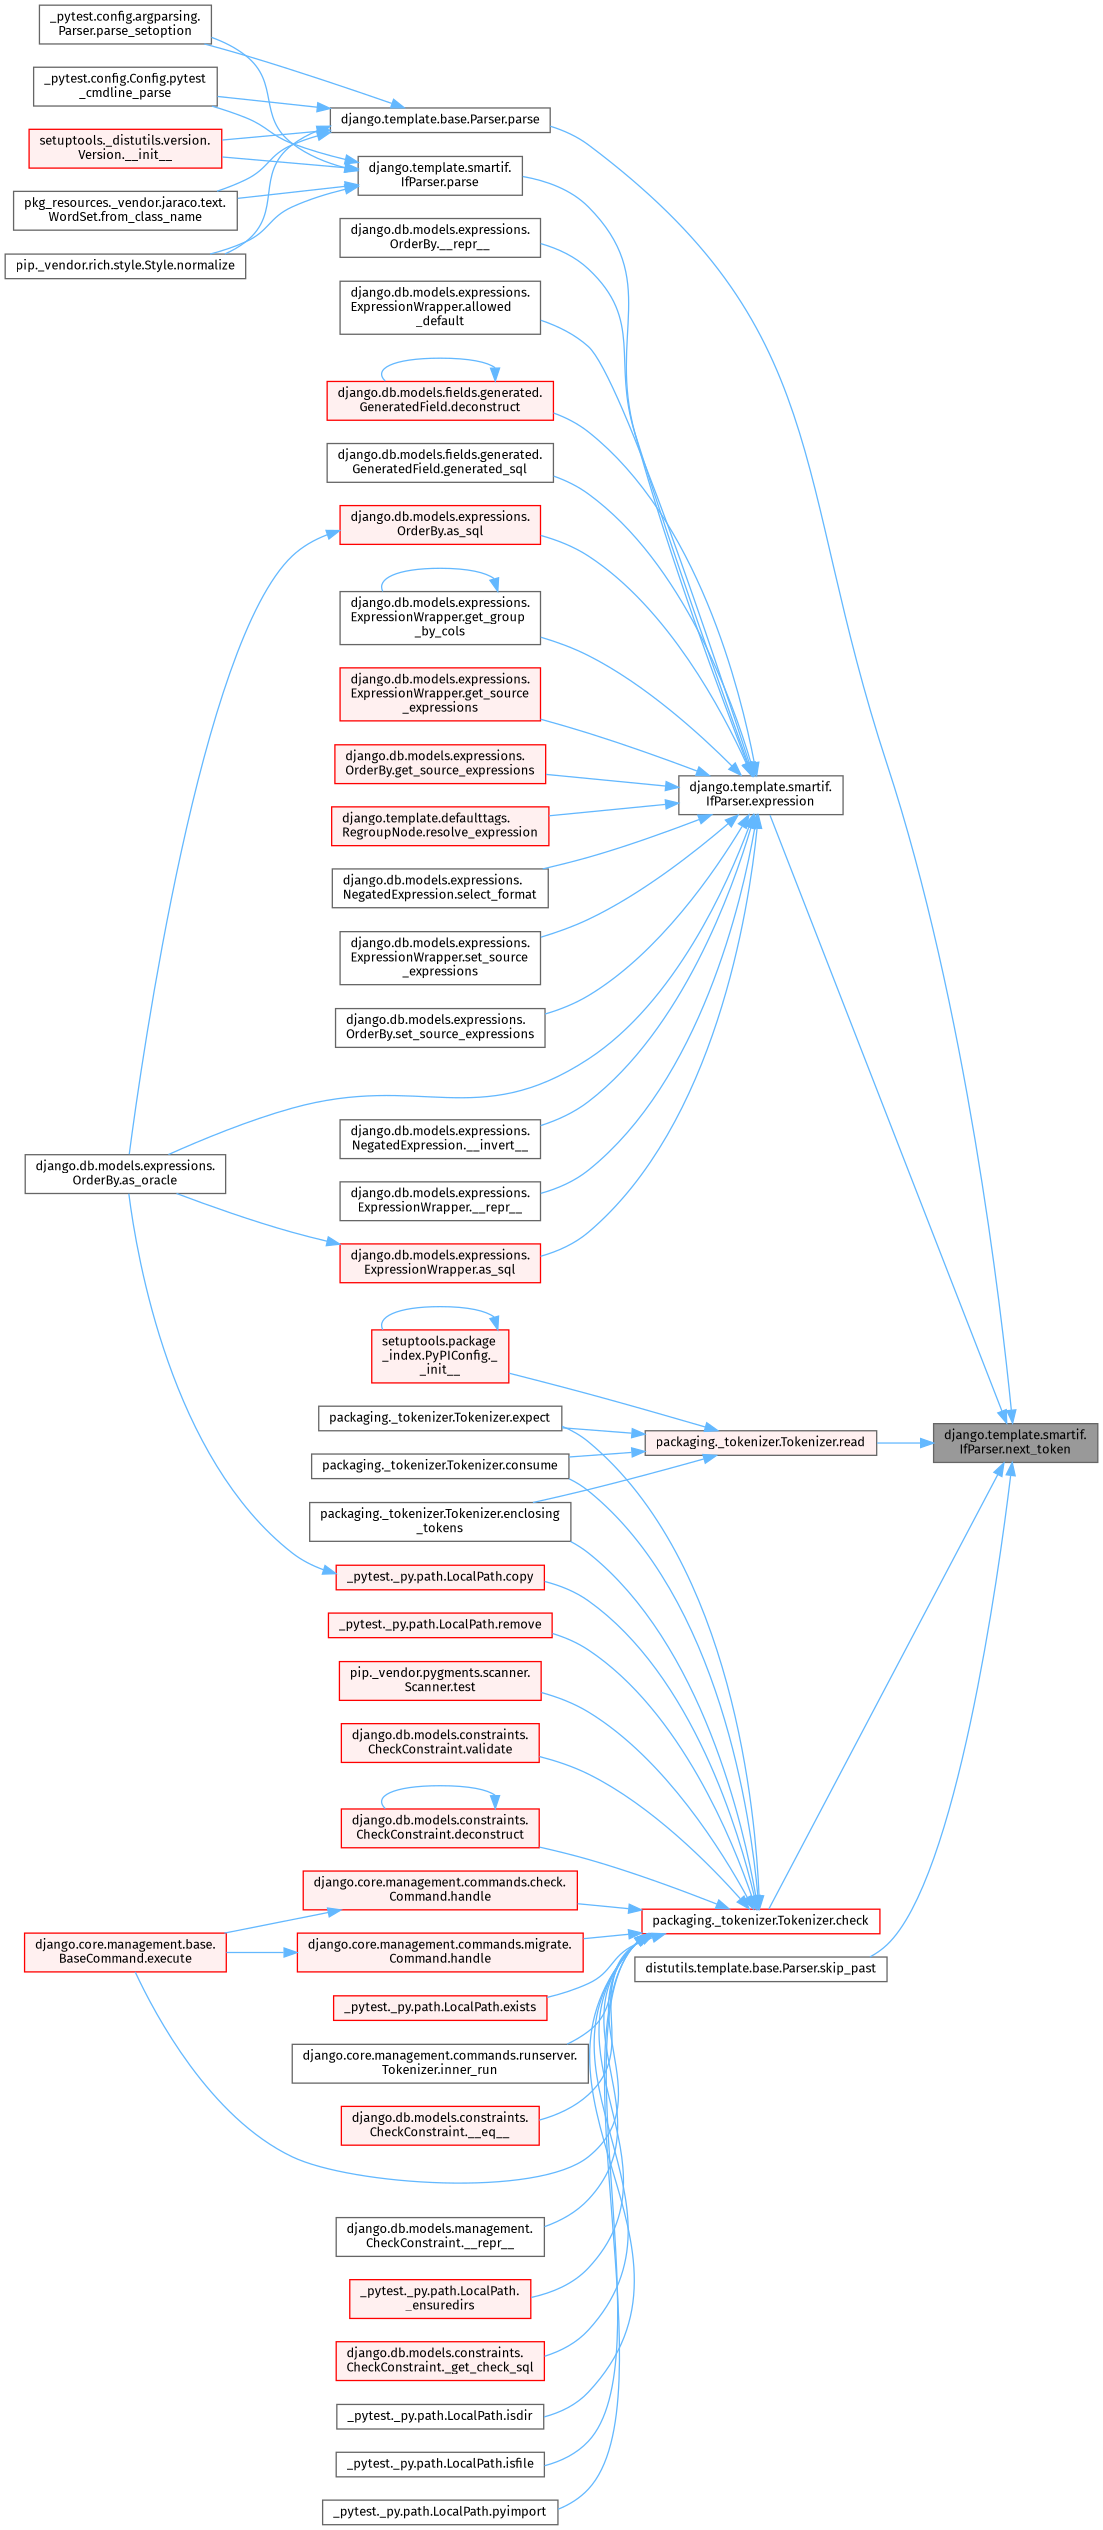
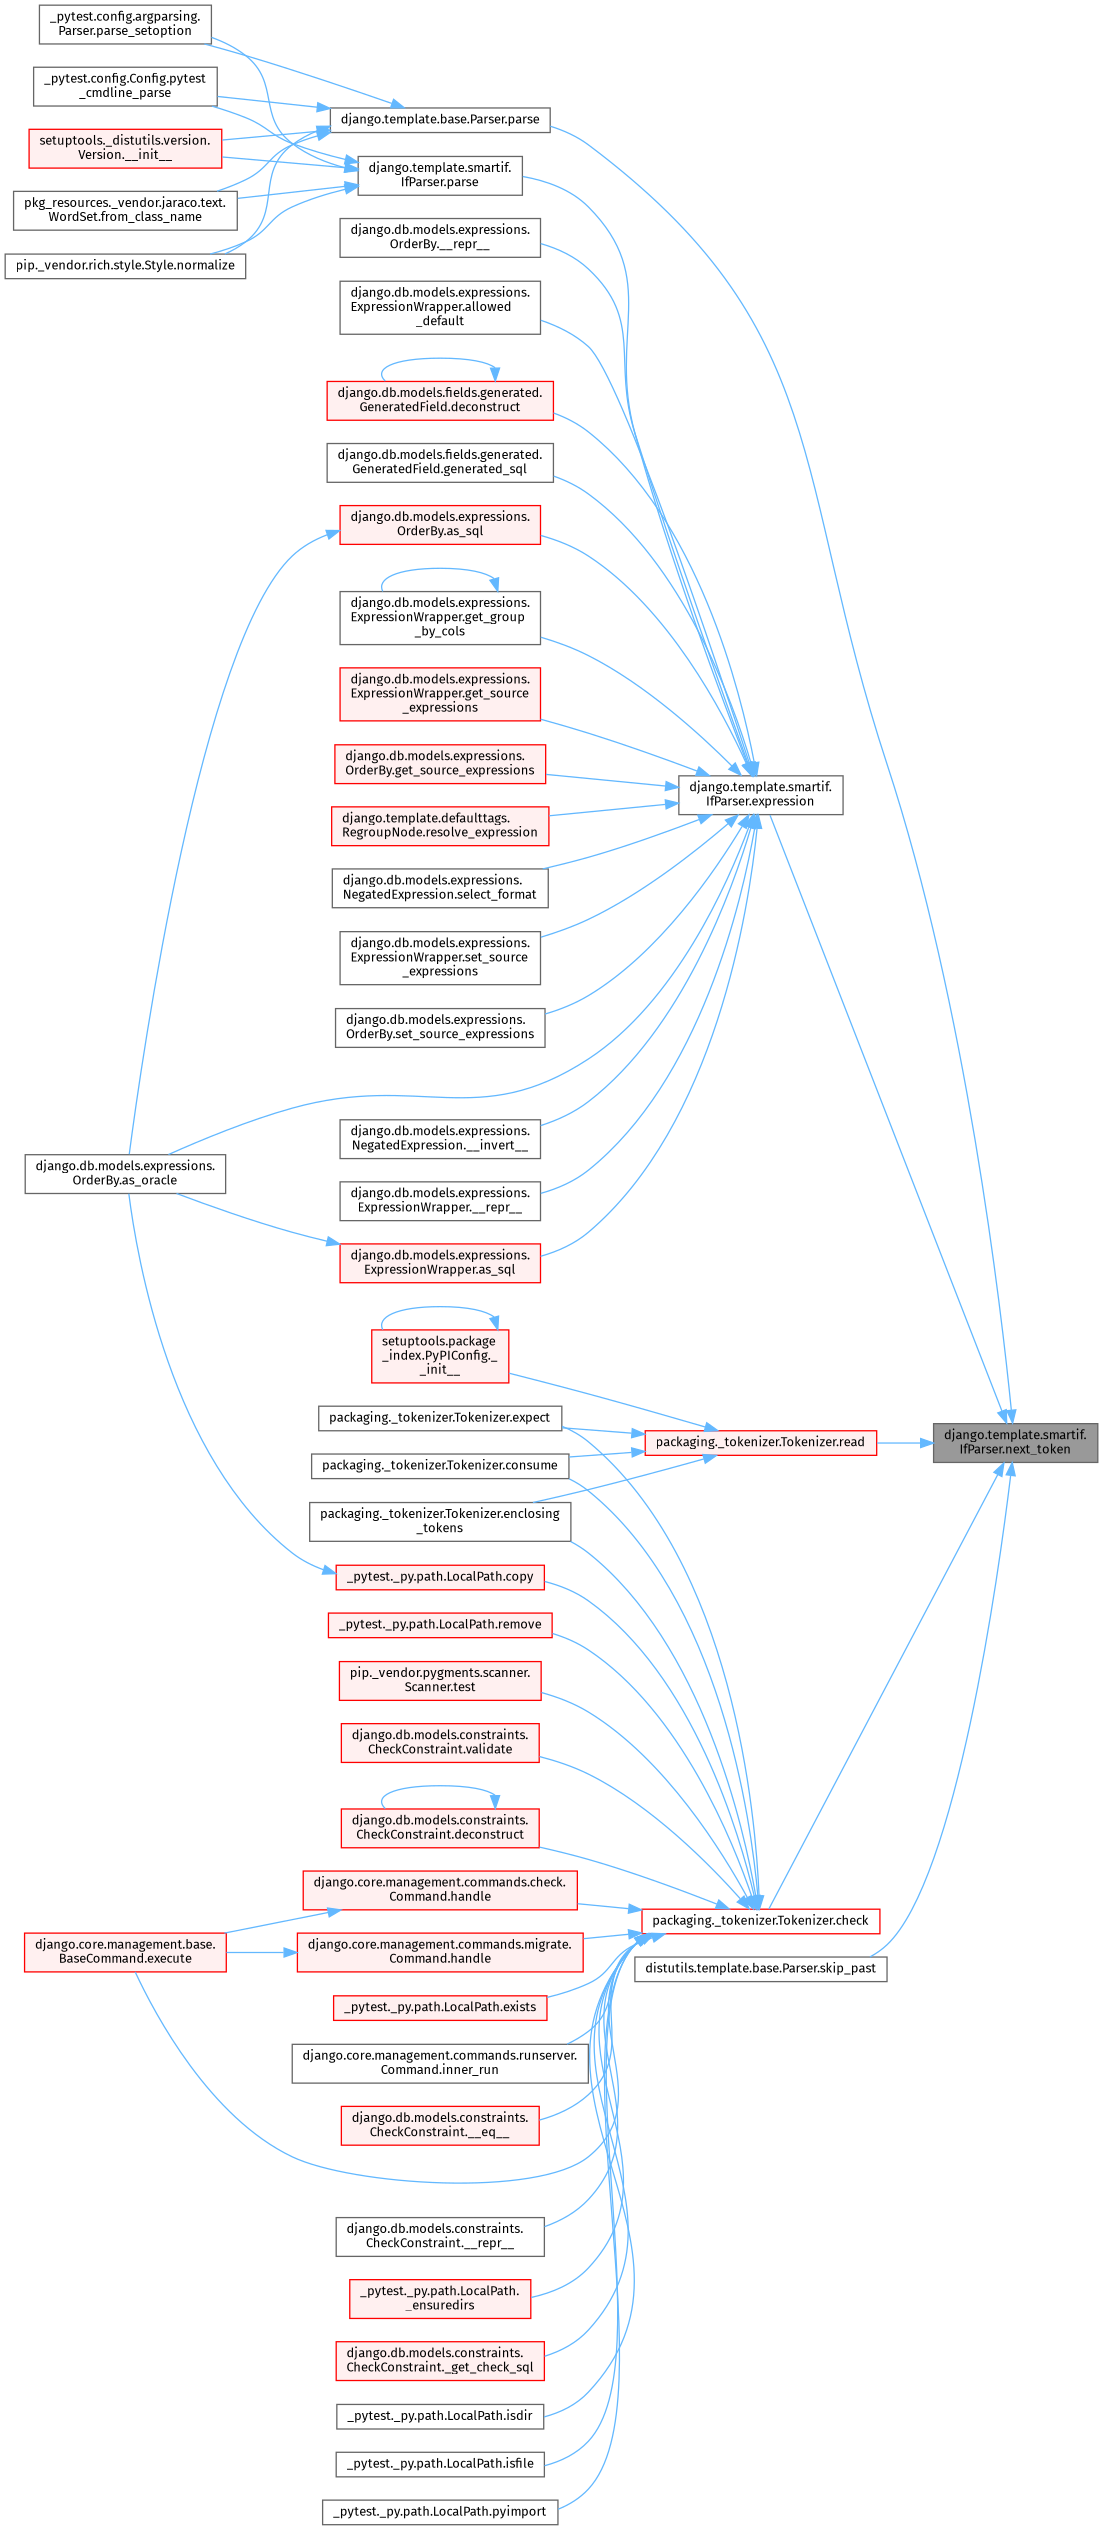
node "packaging._tokenizer.Tokenizer.read": color grey40 -> red
node "django.core.management.commands.runserver. Tokenizer.inner_run": label "django.core.management.commands.runserver. Tokenizer.inner_run" -> "django.core.management.commands.runserver. Command.inner_run"
node "django.db.models.management. CheckConstraint.__repr__": label "django.db.models.management. CheckConstraint.__repr__" -> "django.db.models.constraints. CheckConstraint.__repr__"
